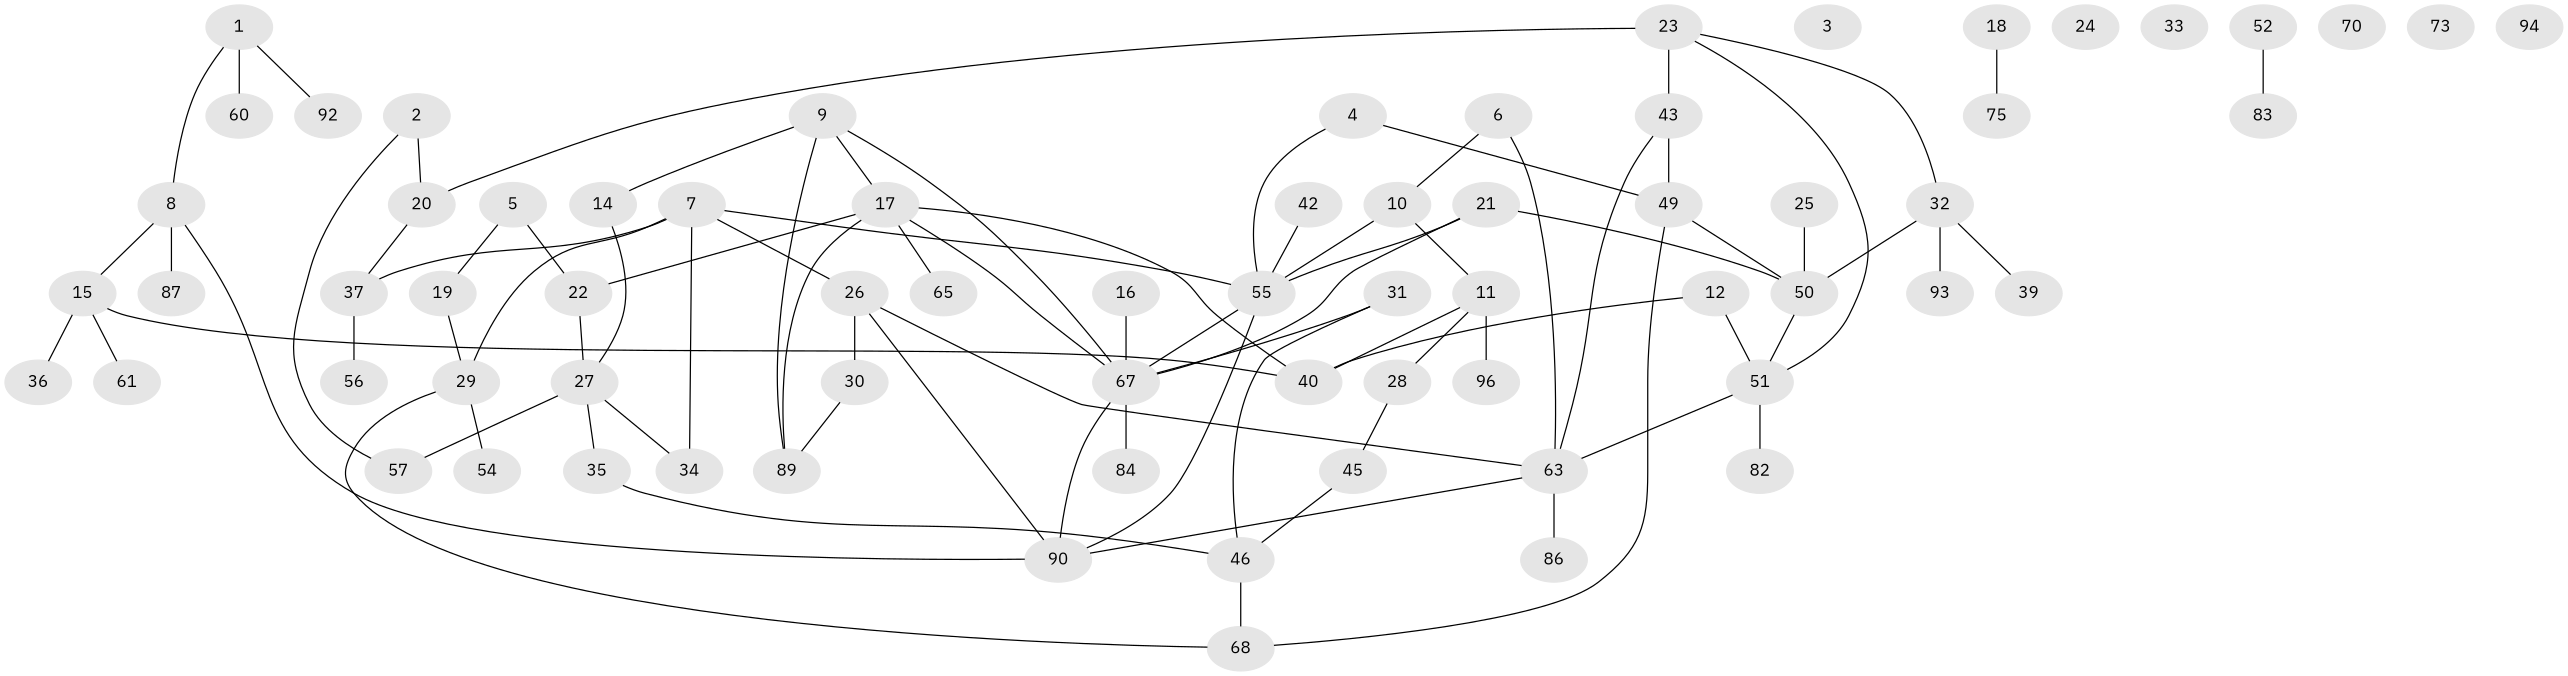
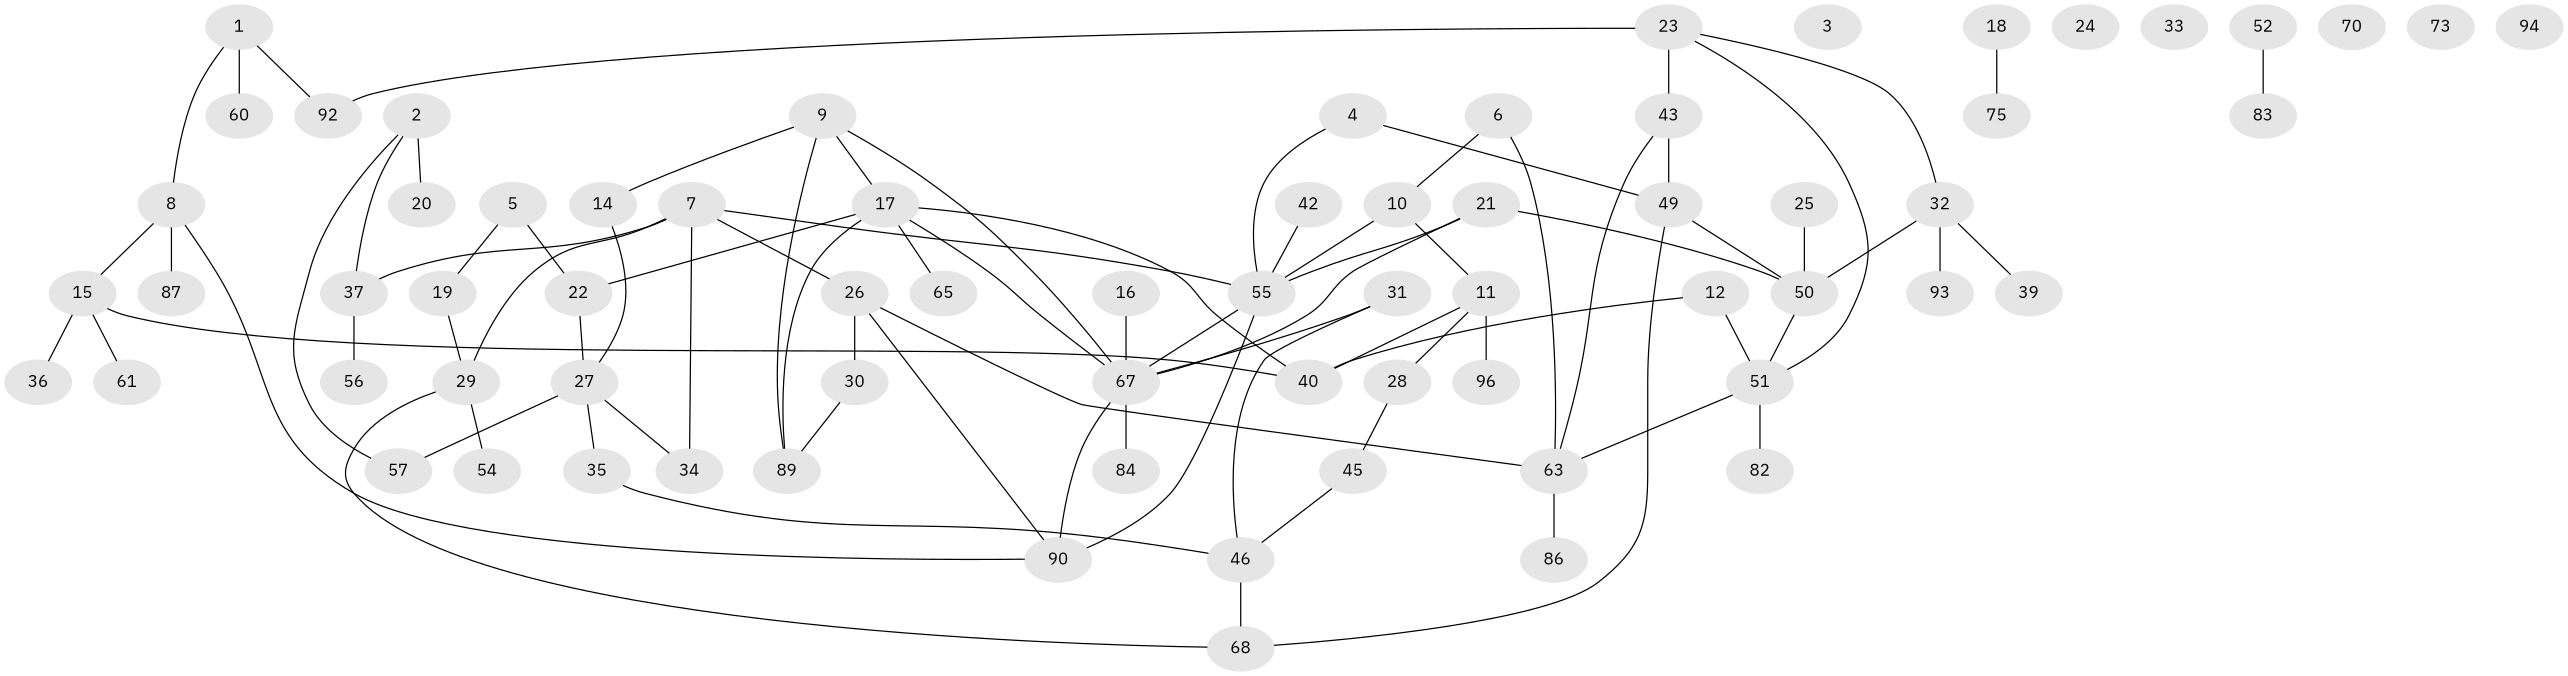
edge "23" -- "20": now "23" -- "92"
edge "20" -- "37": now "2" -- "37"
edge "63" -- "90": removed
